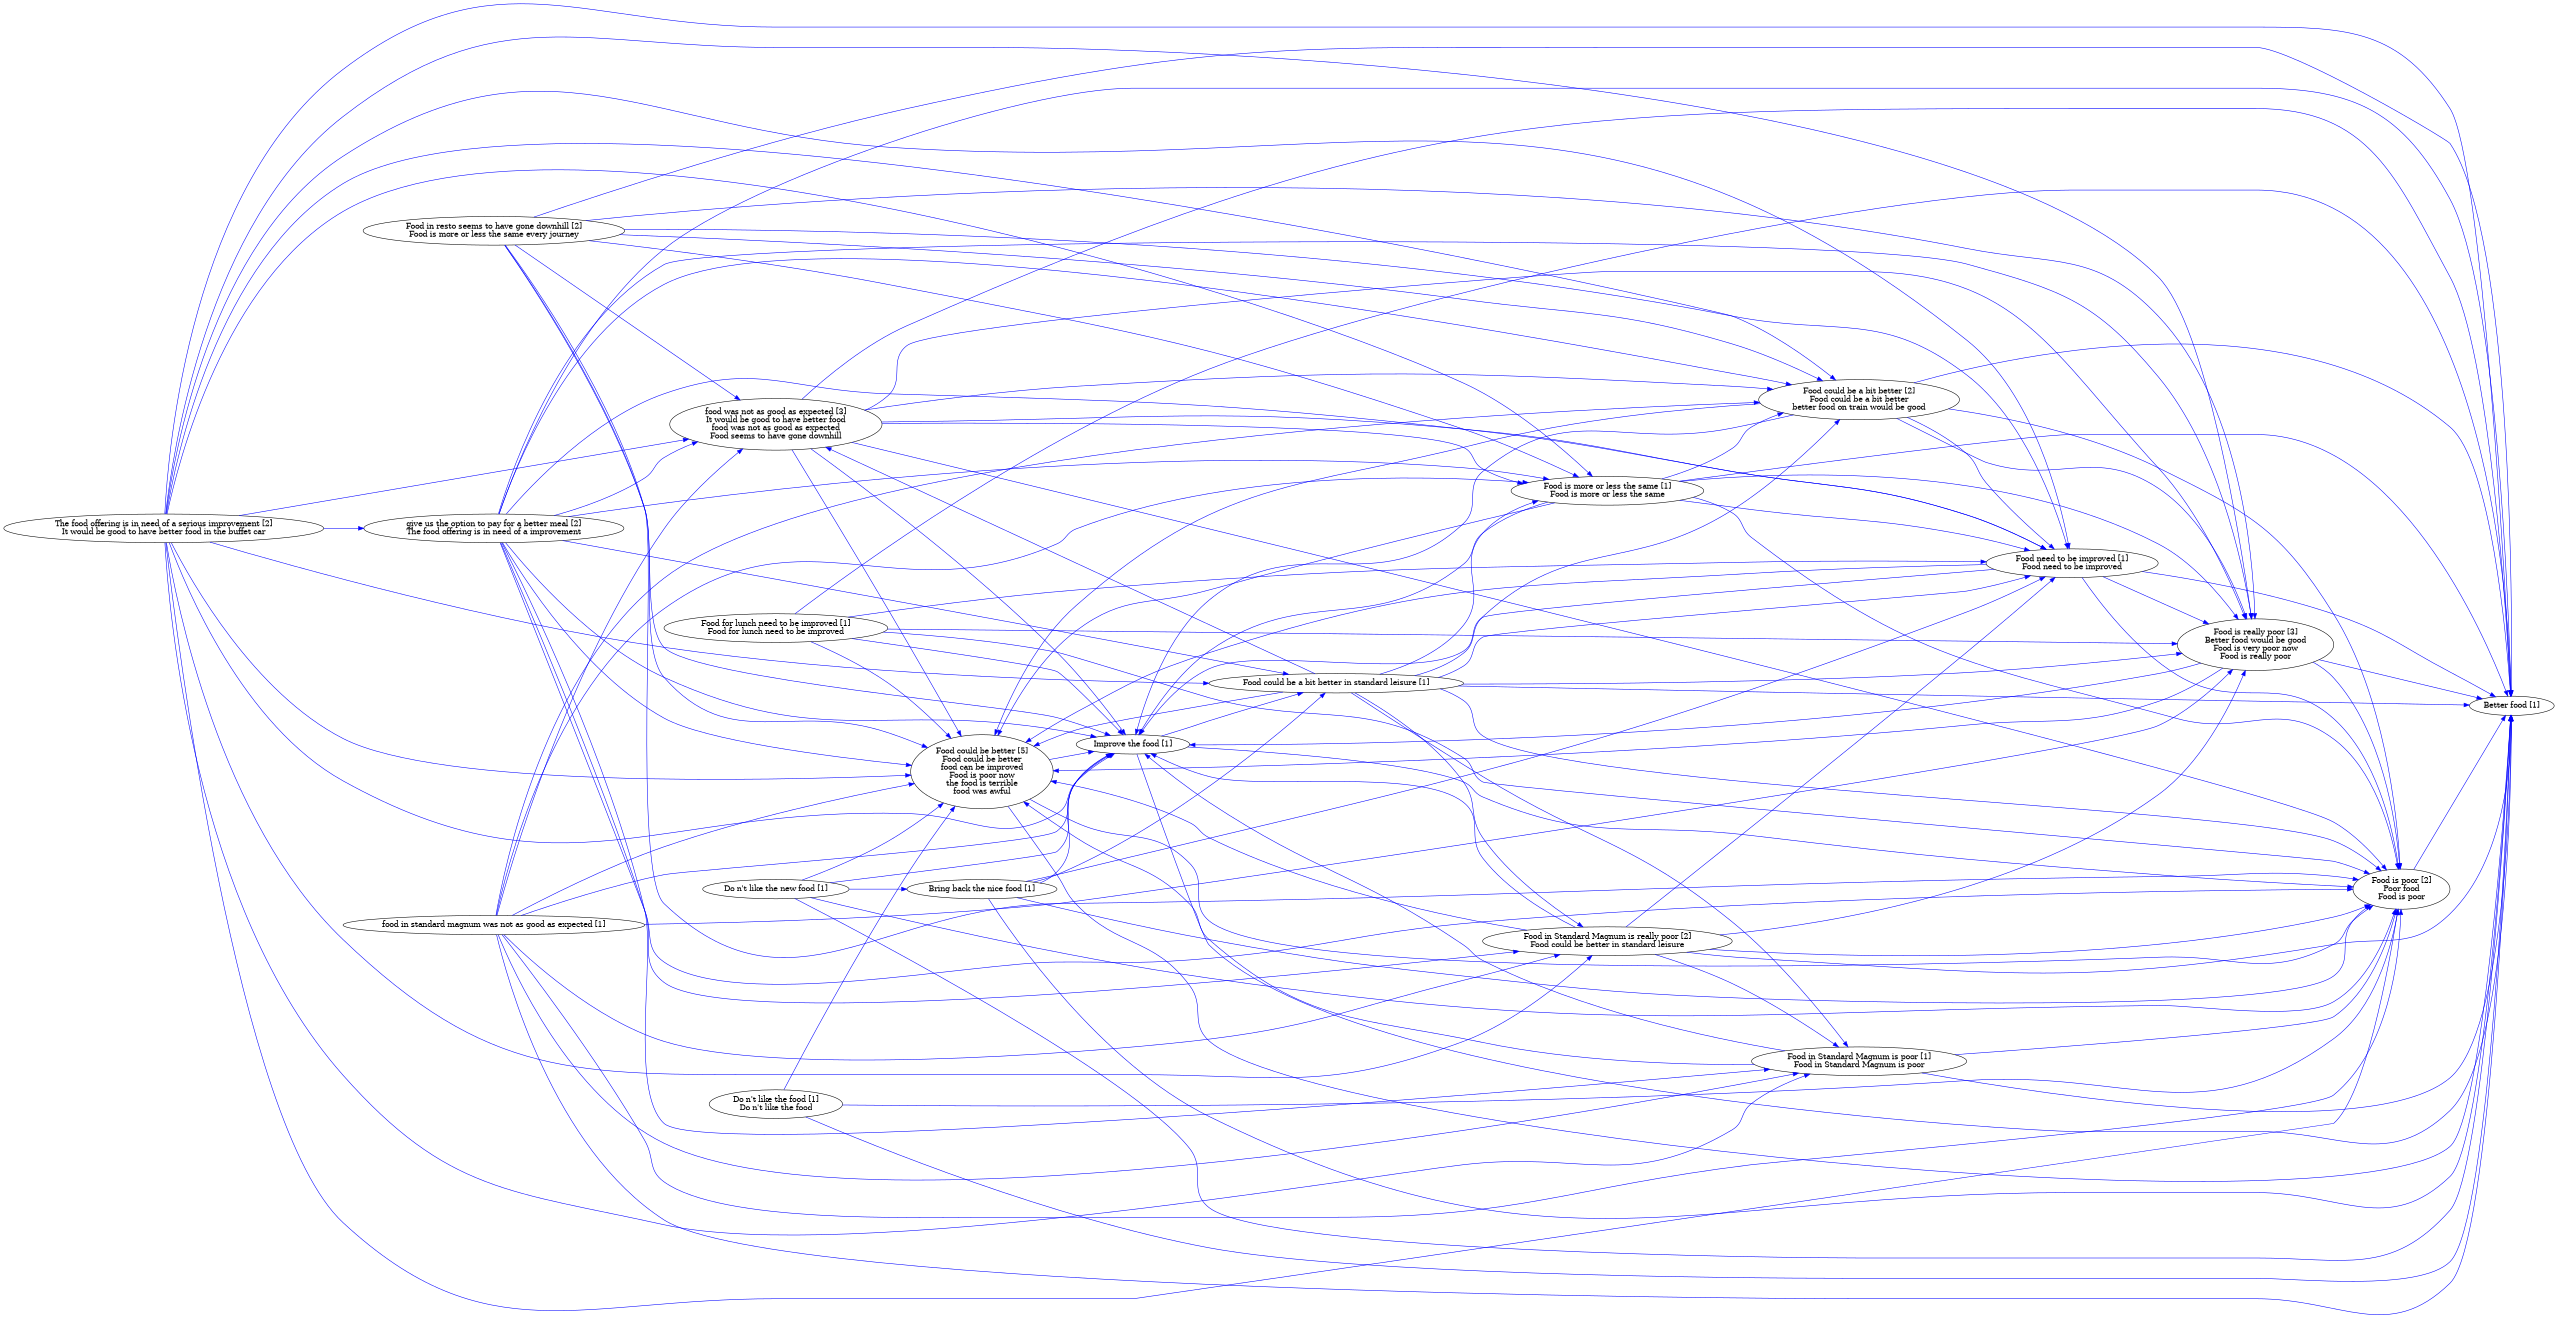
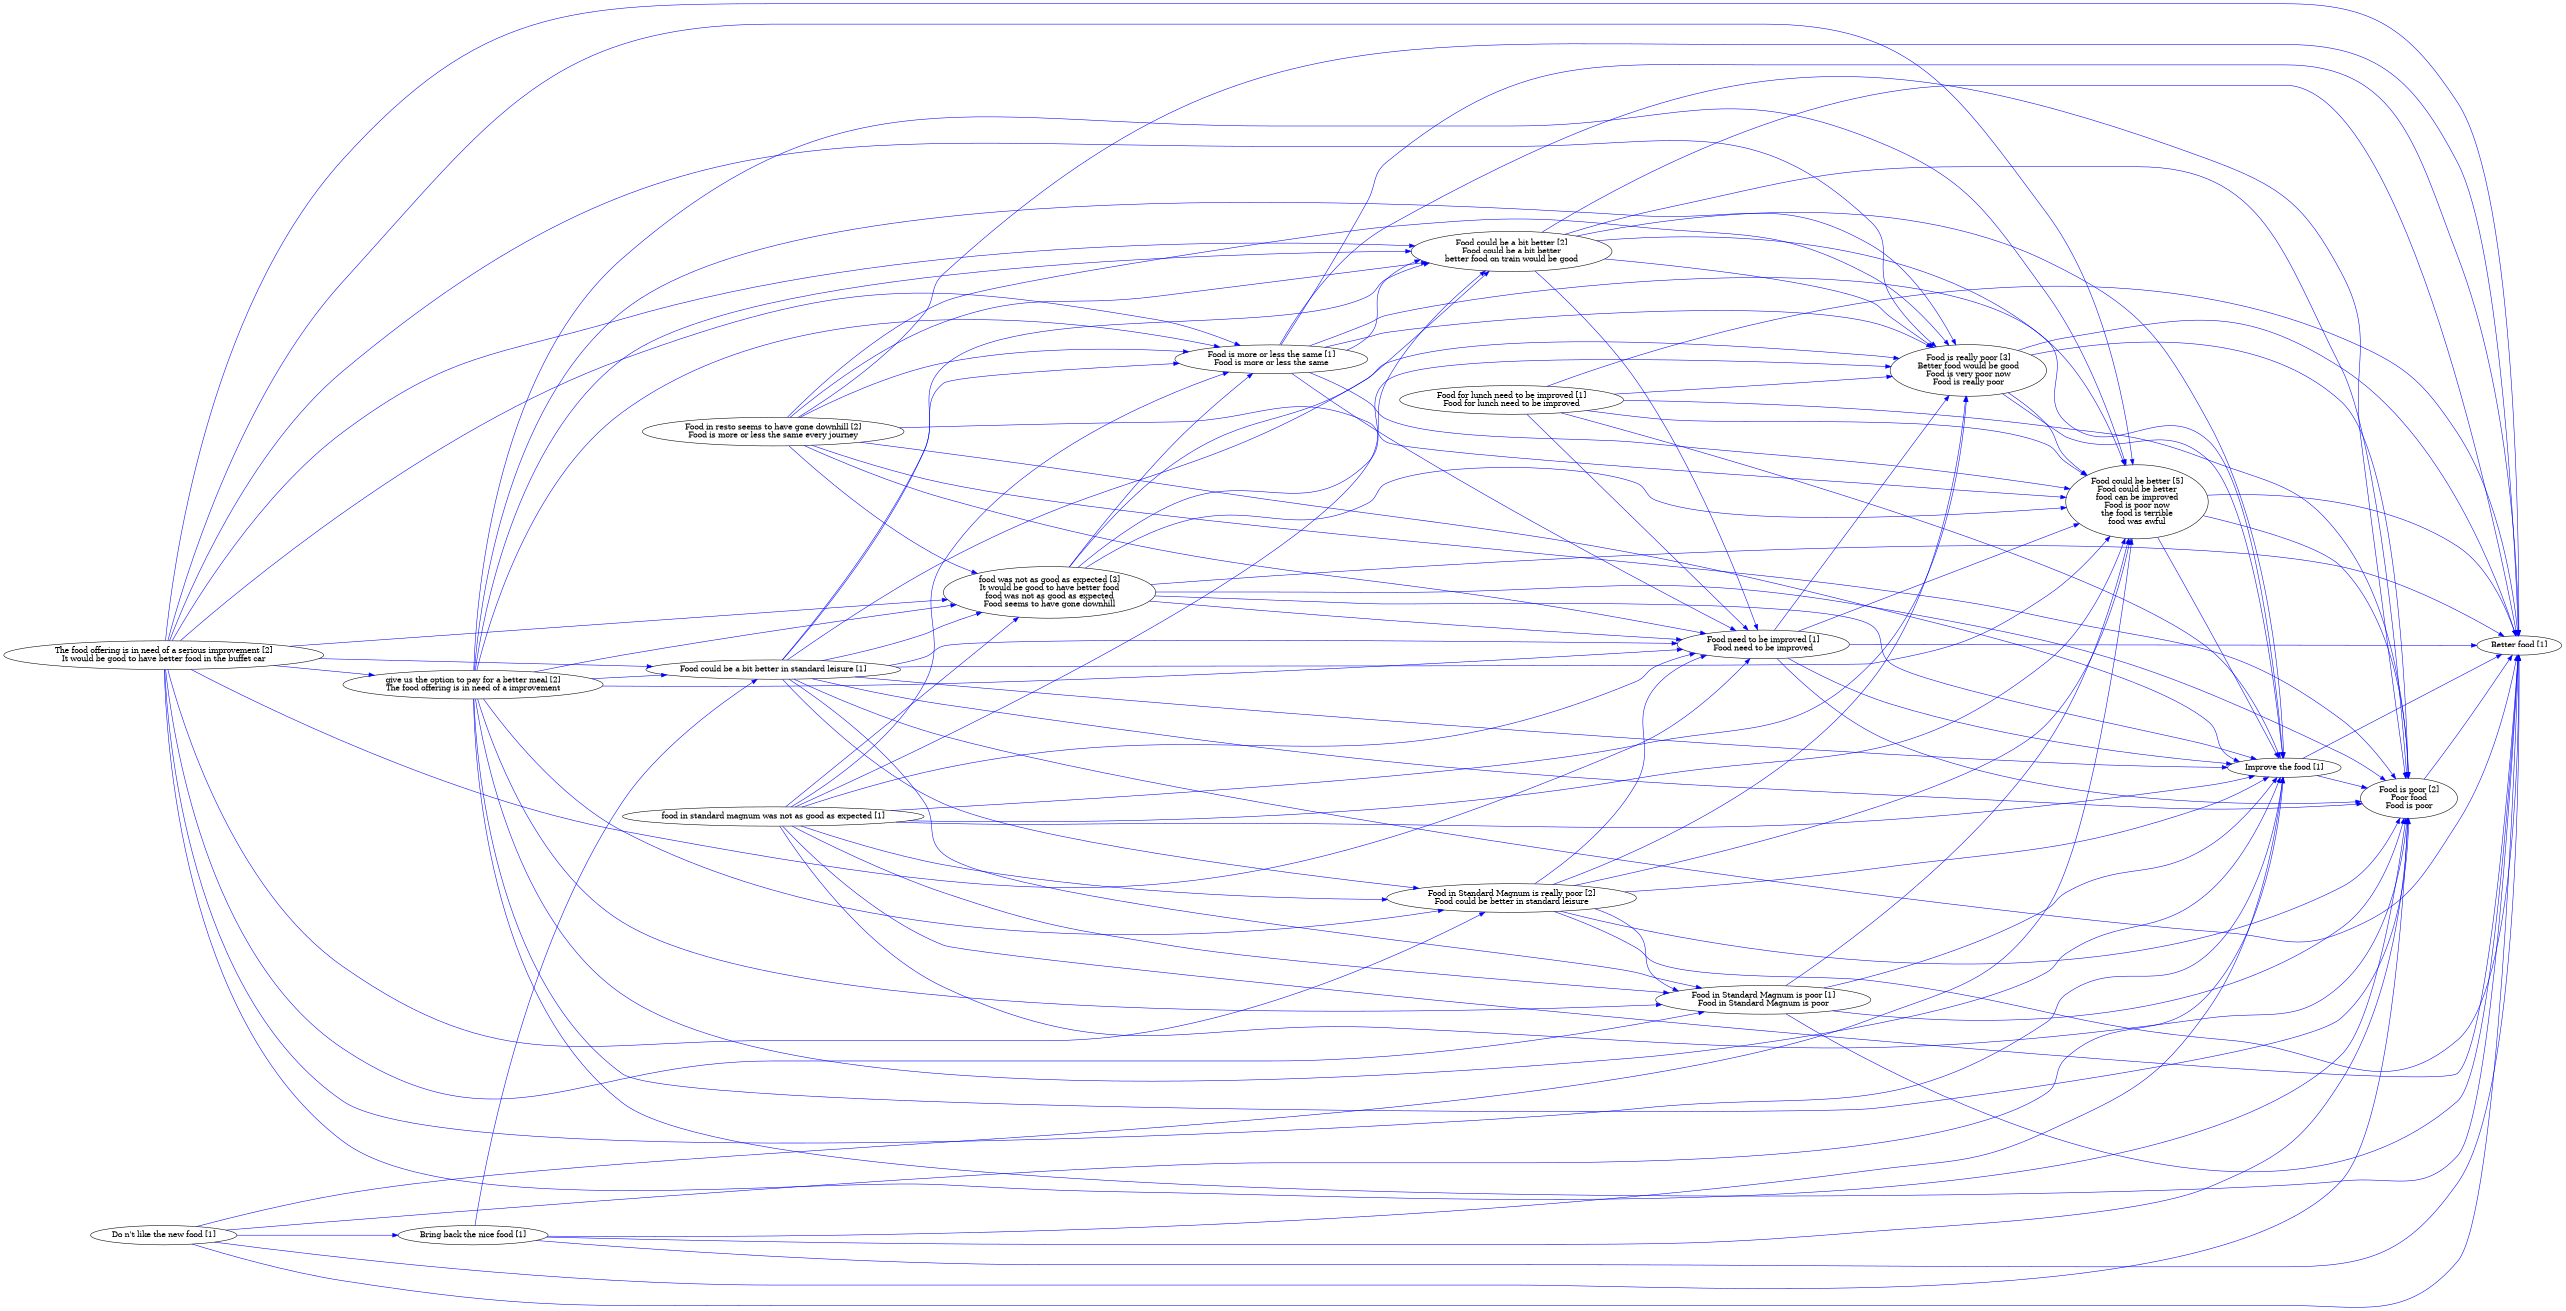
edge "Improve the food [1]" -> "Food could be a bit better in standard leisure [1]": reversed
edge "Bring back the nice food [1]" -> "Food need to be improved [1] Food need to be improved": now "food in standard magnum was not as good as expected [1]" -> "Food need to be improved [1] Food need to be improved"
node "Do n't like the food [1] Do n't like the food": removed
